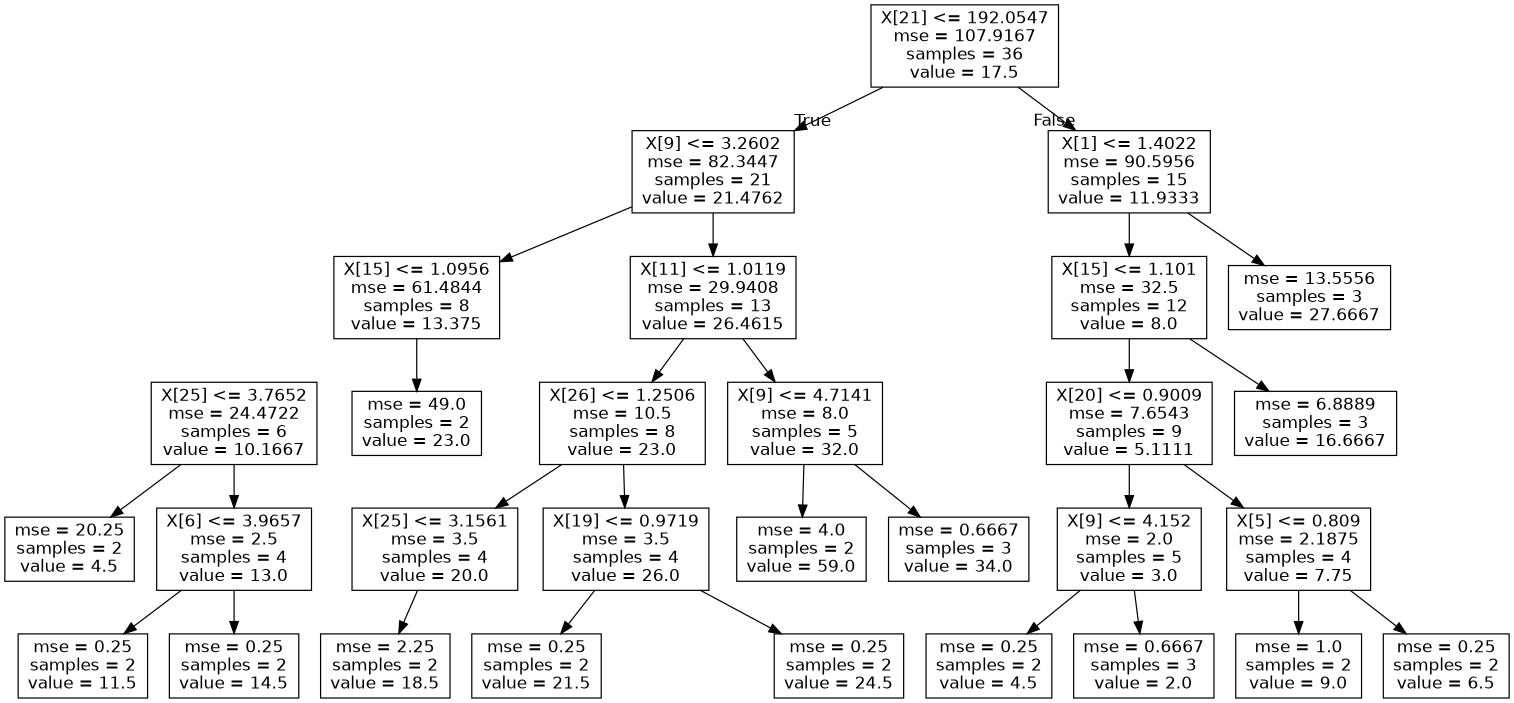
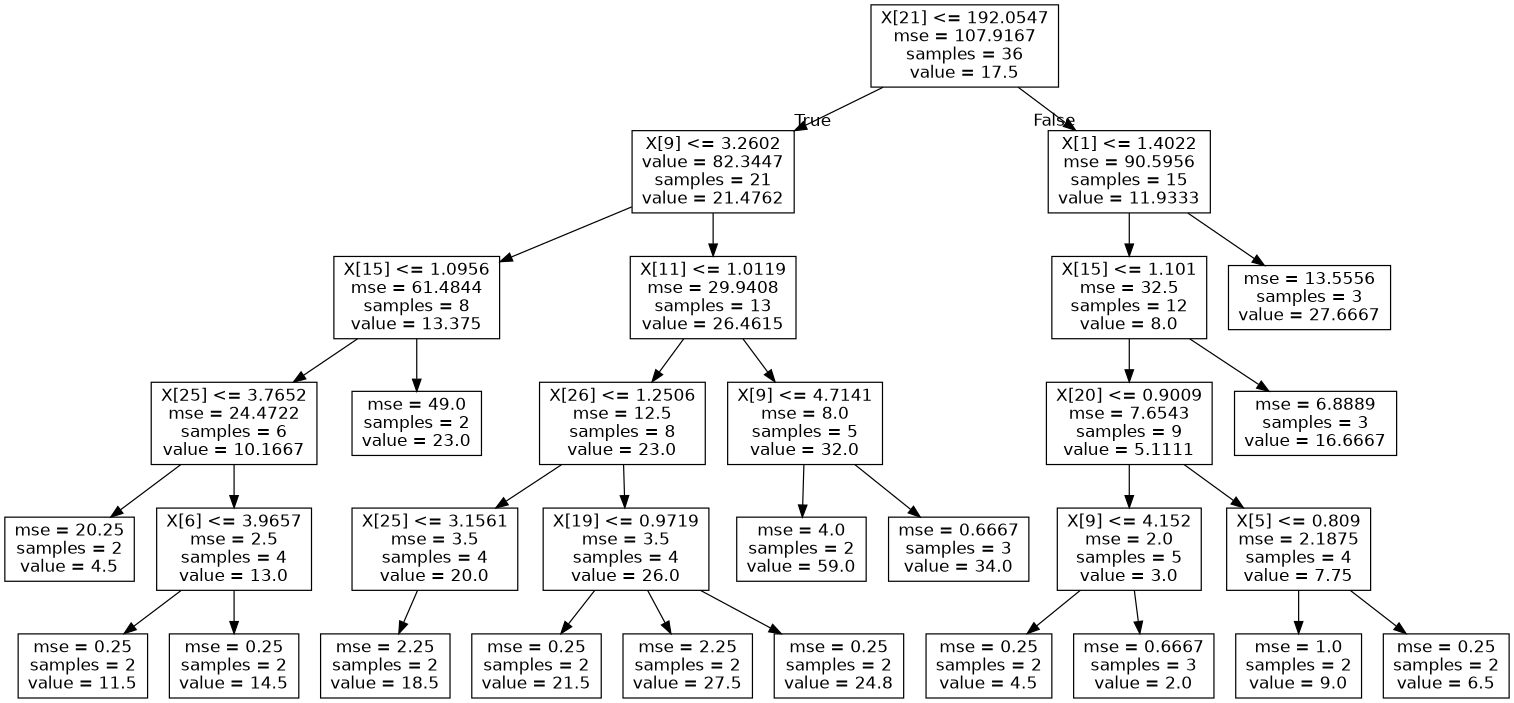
node "X[9] <= 3.2602 mse = 82.3447 samples = 21 value = 21.4762": label "X[9] <= 3.2602 mse = 82.3447 samples = 21 value = 21.4762" -> "X[9] <= 3.2602 value = 82.3447 samples = 21 value = 21.4762"
edge "X[15] <= 1.0956 mse = 61.4844 samples = 8 value = 13.375" -> "X[25] <= 3.7652 mse = 24.4722 samples = 6 value = 10.1667": added
node "X[26] <= 1.2506 mse = 10.5 samples = 8 value = 23.0": label "X[26] <= 1.2506 mse = 10.5 samples = 8 value = 23.0" -> "X[26] <= 1.2506 mse = 12.5 samples = 8 value = 23.0"
node "mse = 2.25 samples = 2 value = 27.5": added
node "mse = 0.25 samples = 2 value = 24.5": label "mse = 0.25 samples = 2 value = 24.5" -> "mse = 0.25 samples = 2 value = 24.8"
